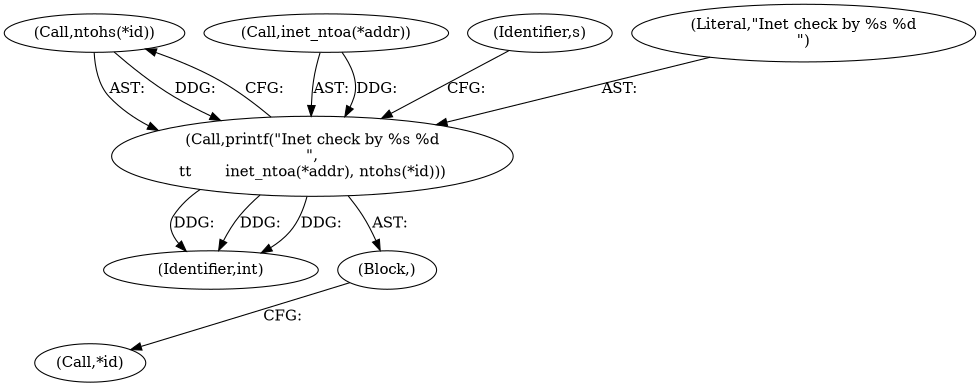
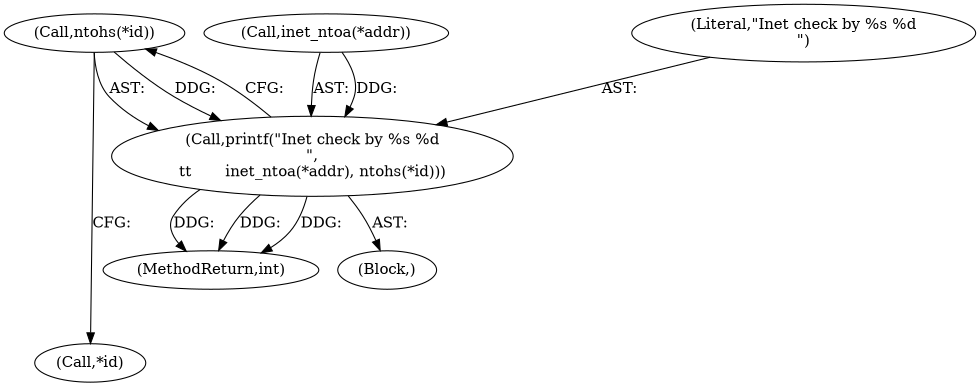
node "(Identifier,s)": removed
node "(Identifier,int)": label "(Identifier,int)" -> "(MethodReturn,int)"
edge "(Block,)" -> "(Call,*id)": now "(Call,ntohs(*id))" -> "(Call,*id)"
